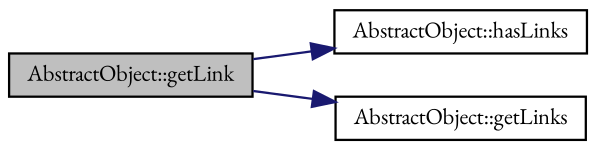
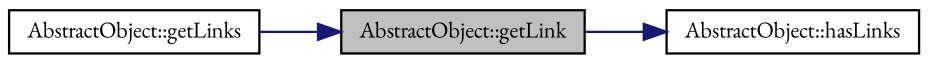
edge "AbstractObject::getLink" -> "AbstractObject::getLinks": reversed
